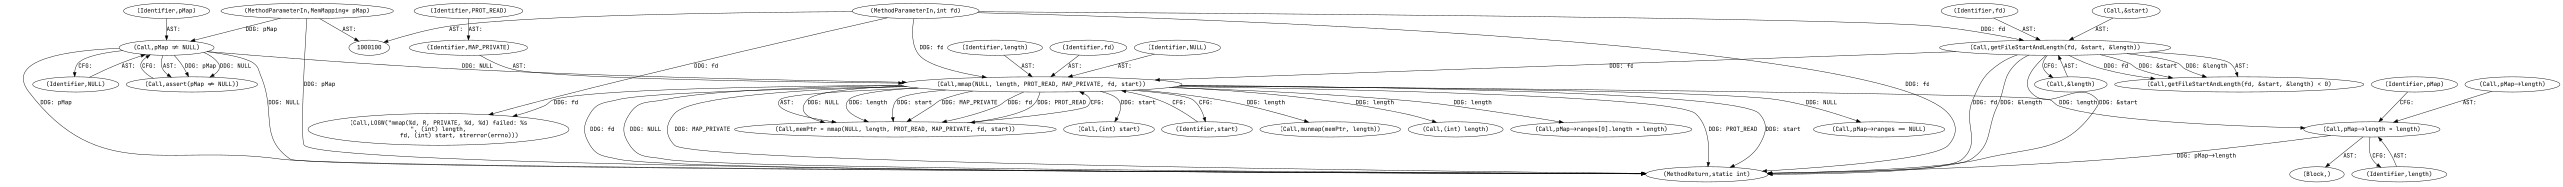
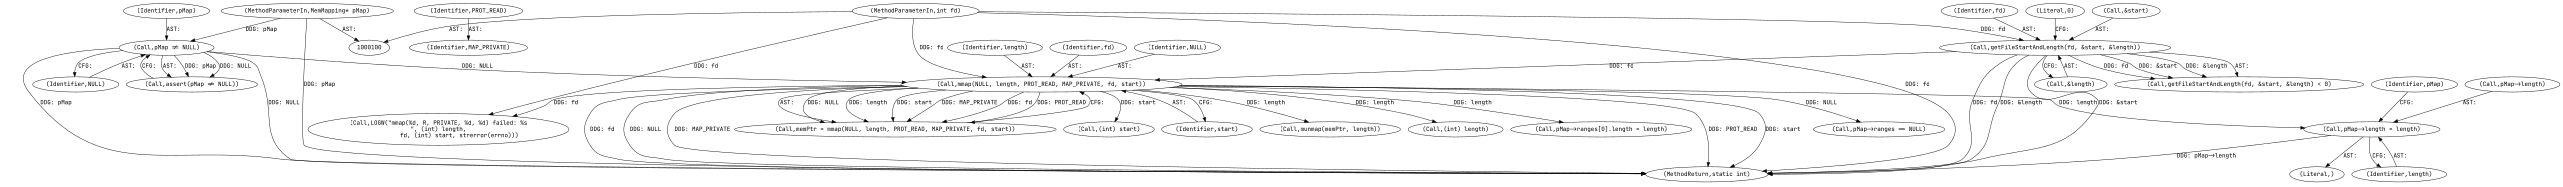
node "(Literal,0)": added
edge "(Identifier,MAP_PRIVATE)" -> "(Call,mmap(NULL, length, PROT_READ, MAP_PRIVATE, fd, start))": removed, label "AST:"
edge "(Identifier,start)" -> "(Call,mmap(NULL, length, PROT_READ, MAP_PRIVATE, fd, start))": label "CFG: " -> "AST: "
node "(Block,)": label "(Block,)" -> "(Literal,)"
